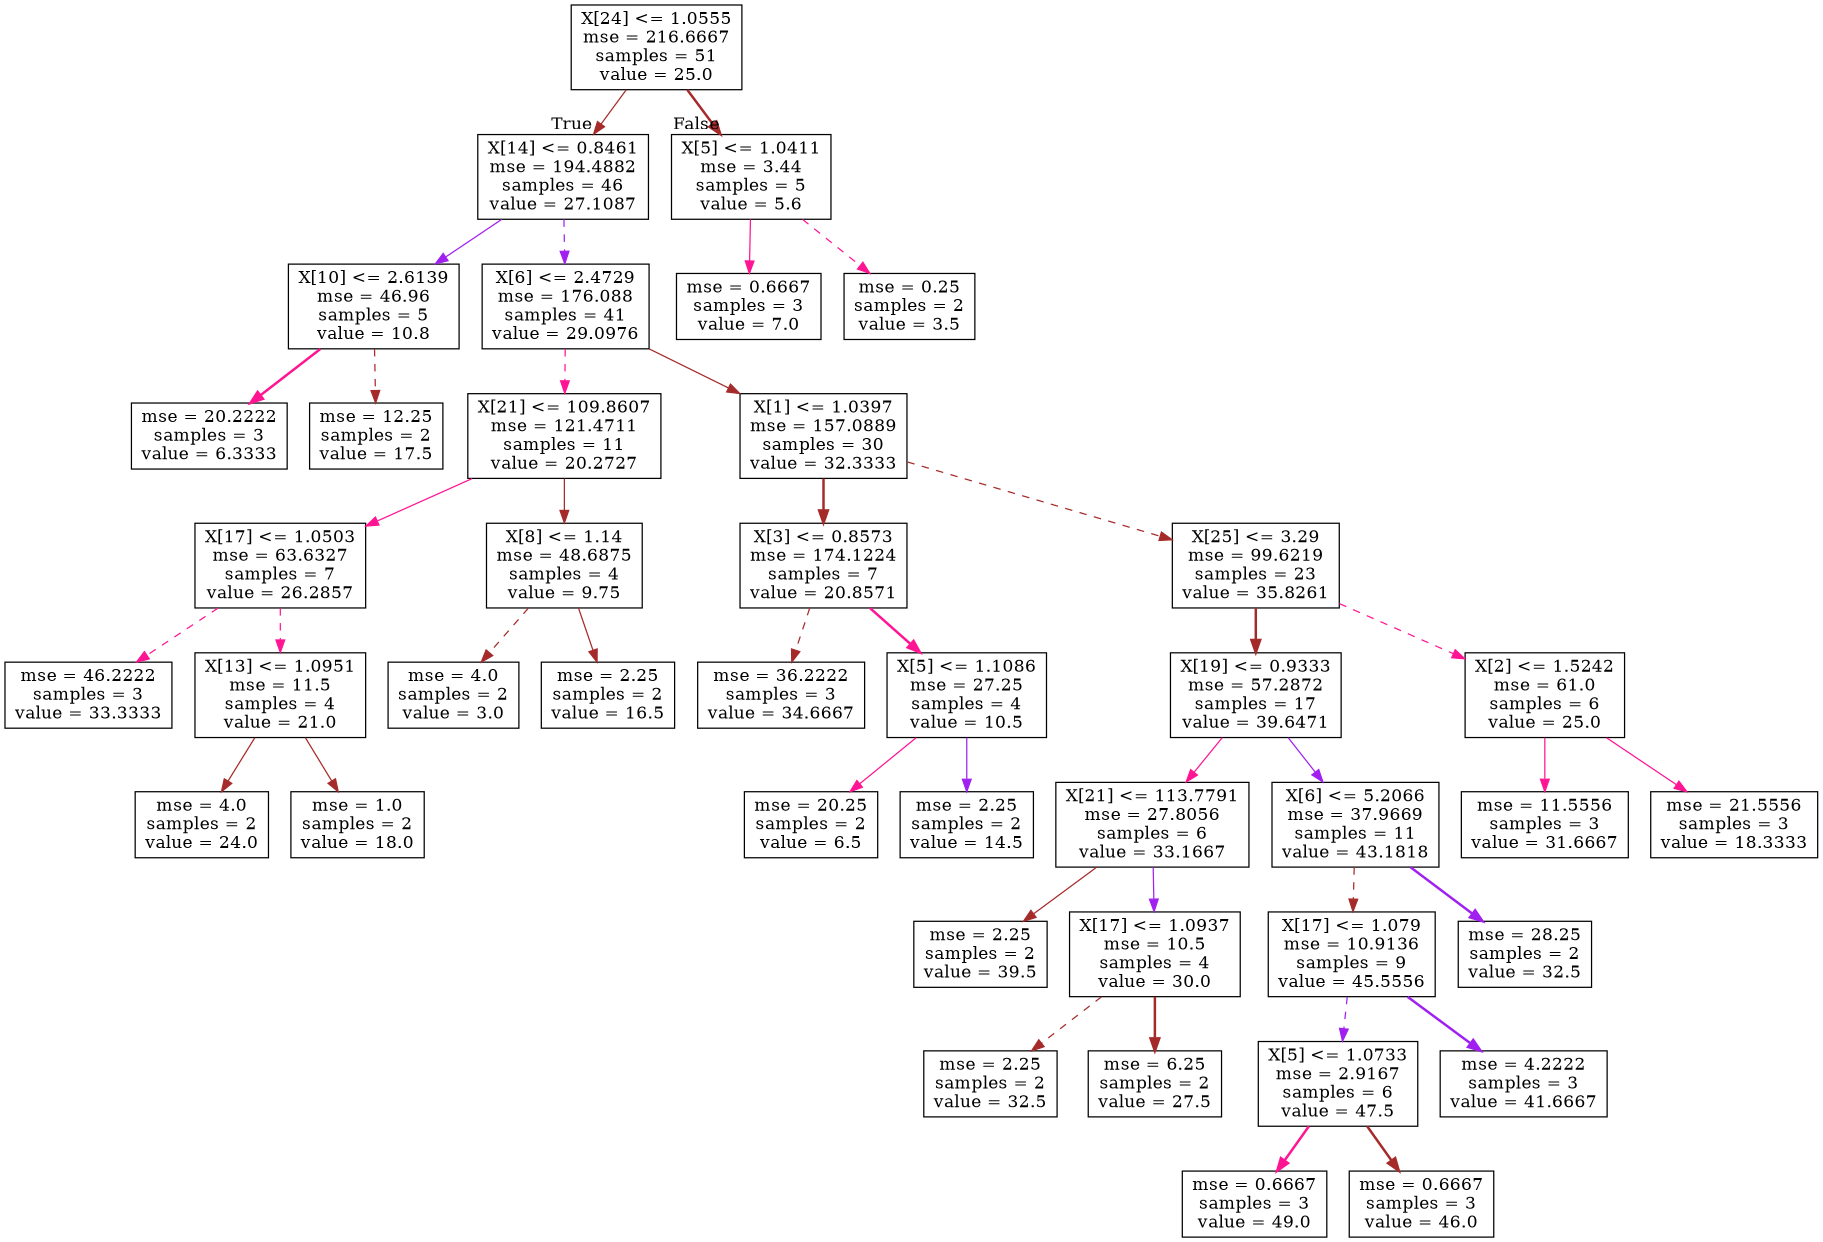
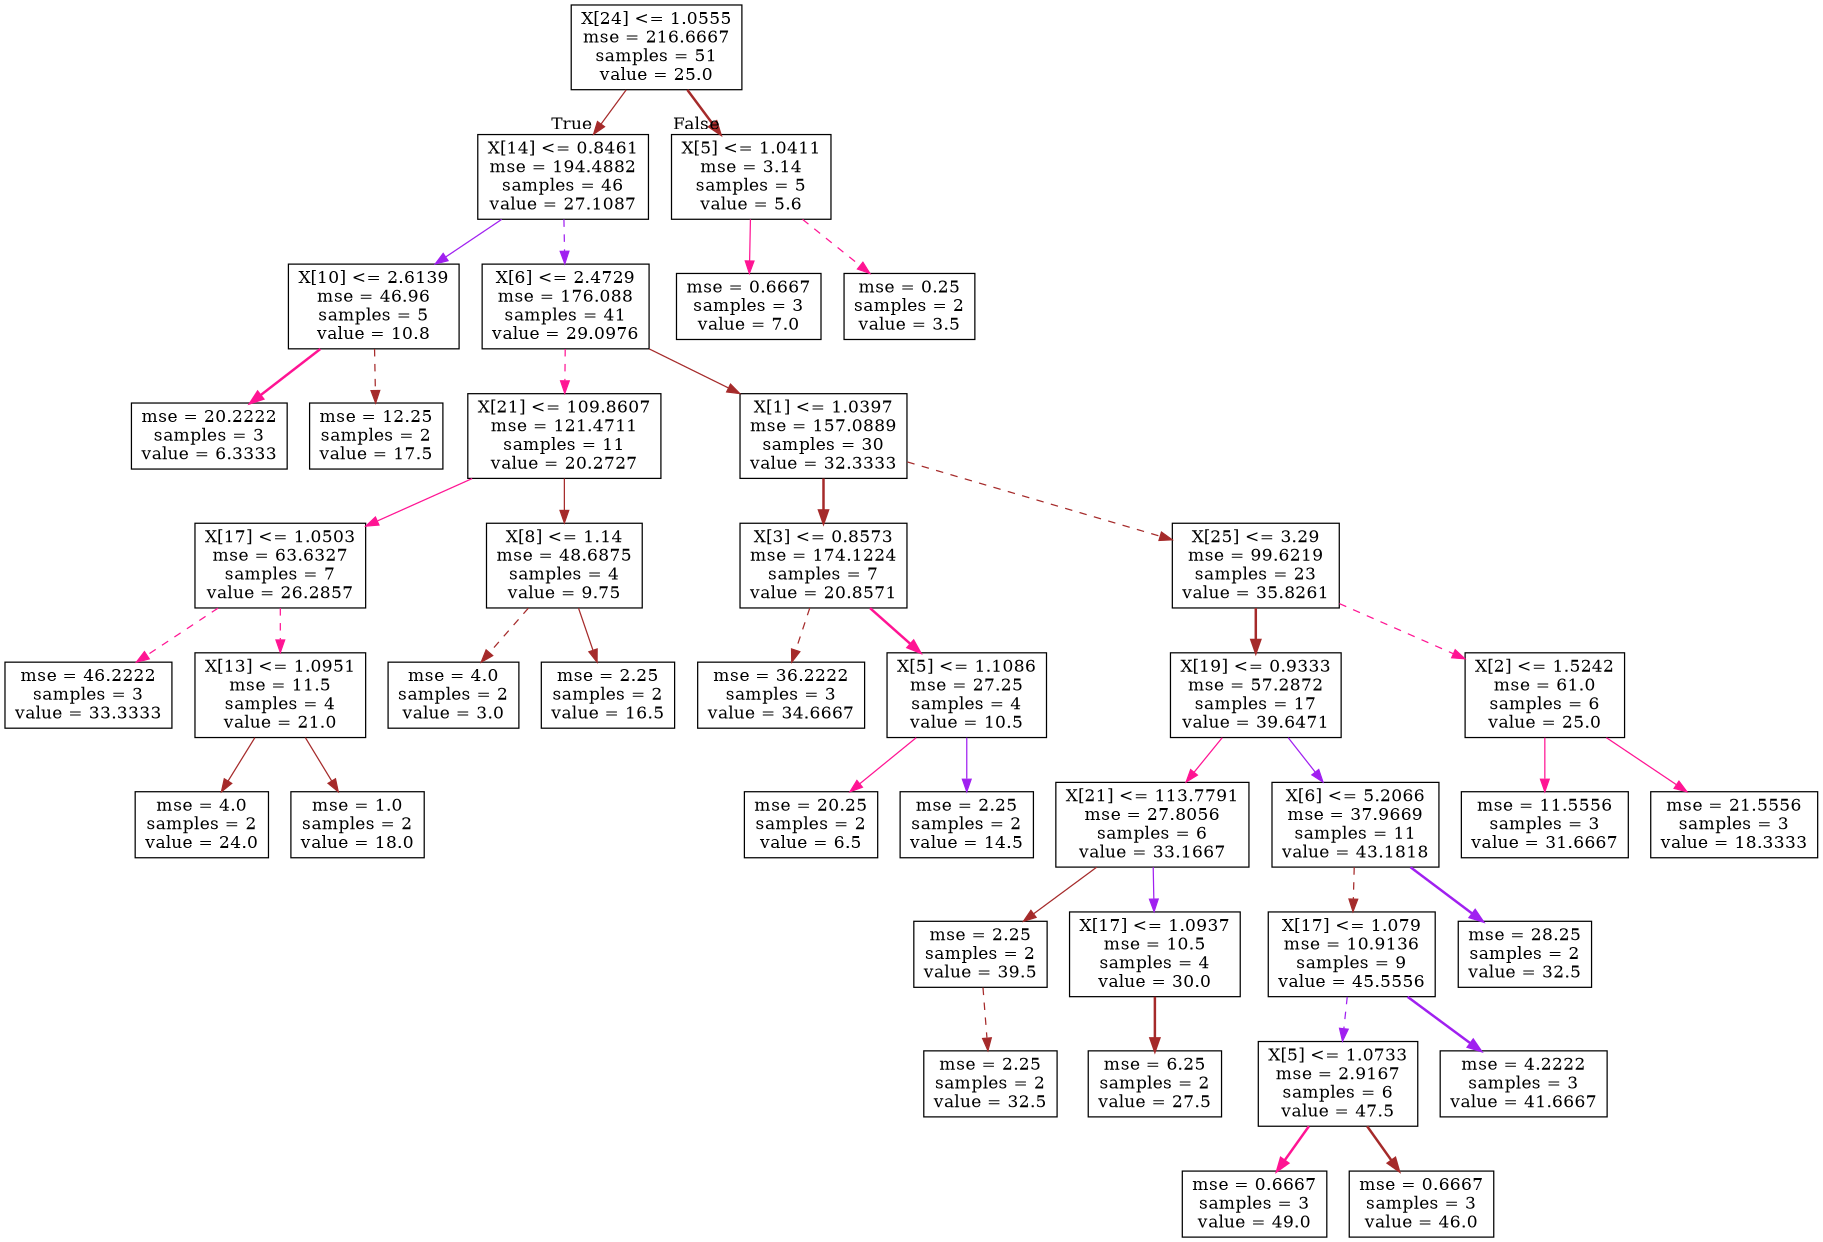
node "X[5] <= 1.0411 mse = 3.44 samples = 5 value = 5.6": label "X[5] <= 1.0411 mse = 3.44 samples = 5 value = 5.6" -> "X[5] <= 1.0411 mse = 3.14 samples = 5 value = 5.6"
edge "X[17] <= 1.0937 mse = 10.5 samples = 4 value = 30.0" -> "mse = 2.25 samples = 2 value = 32.5": now "mse = 2.25 samples = 2 value = 39.5" -> "mse = 2.25 samples = 2 value = 32.5"
